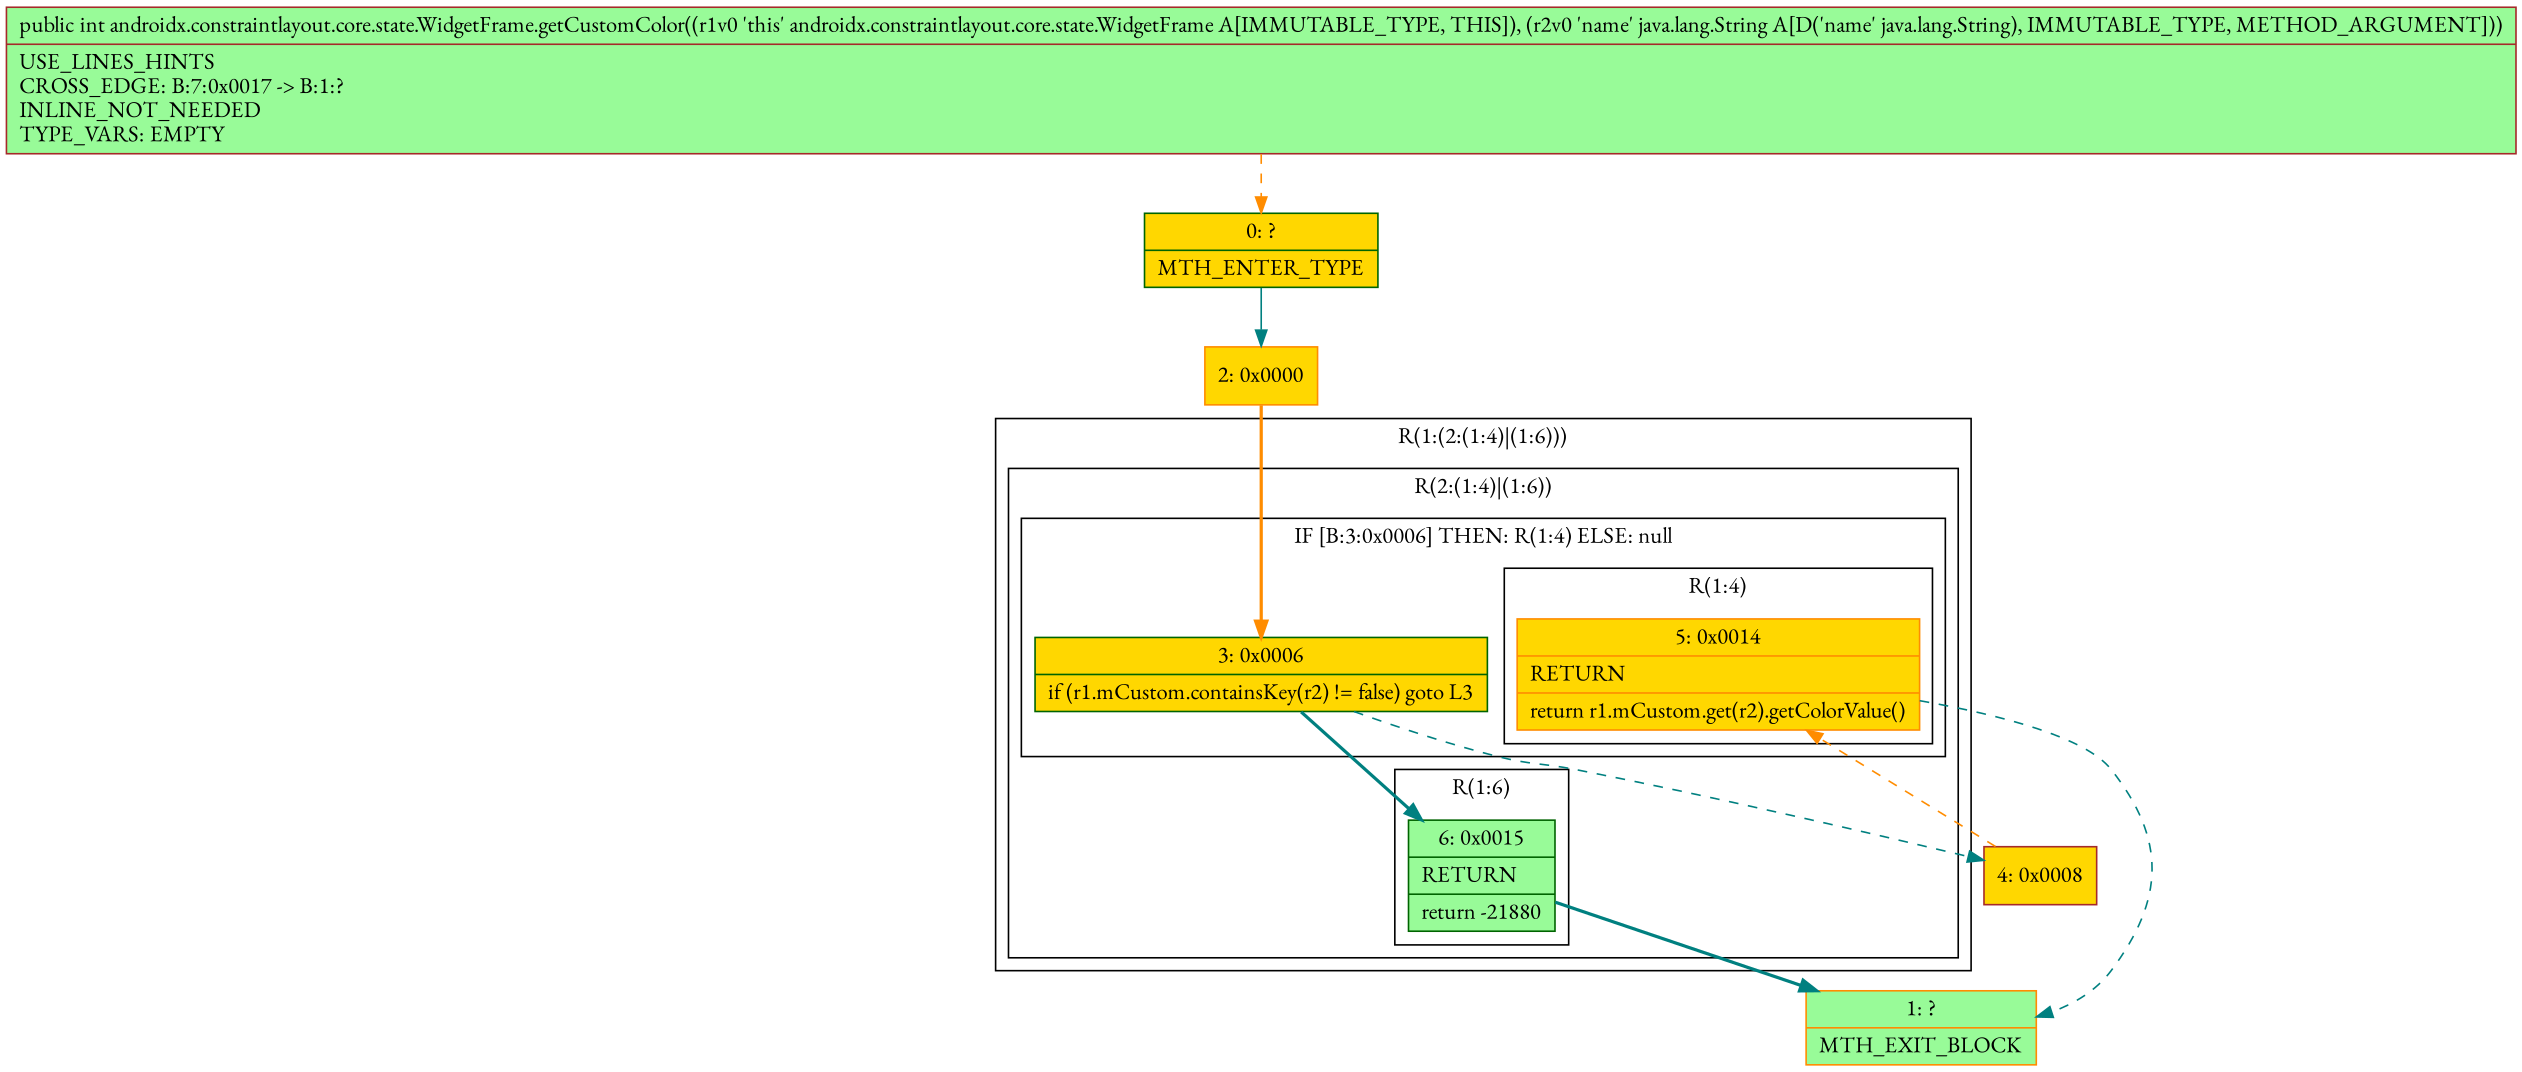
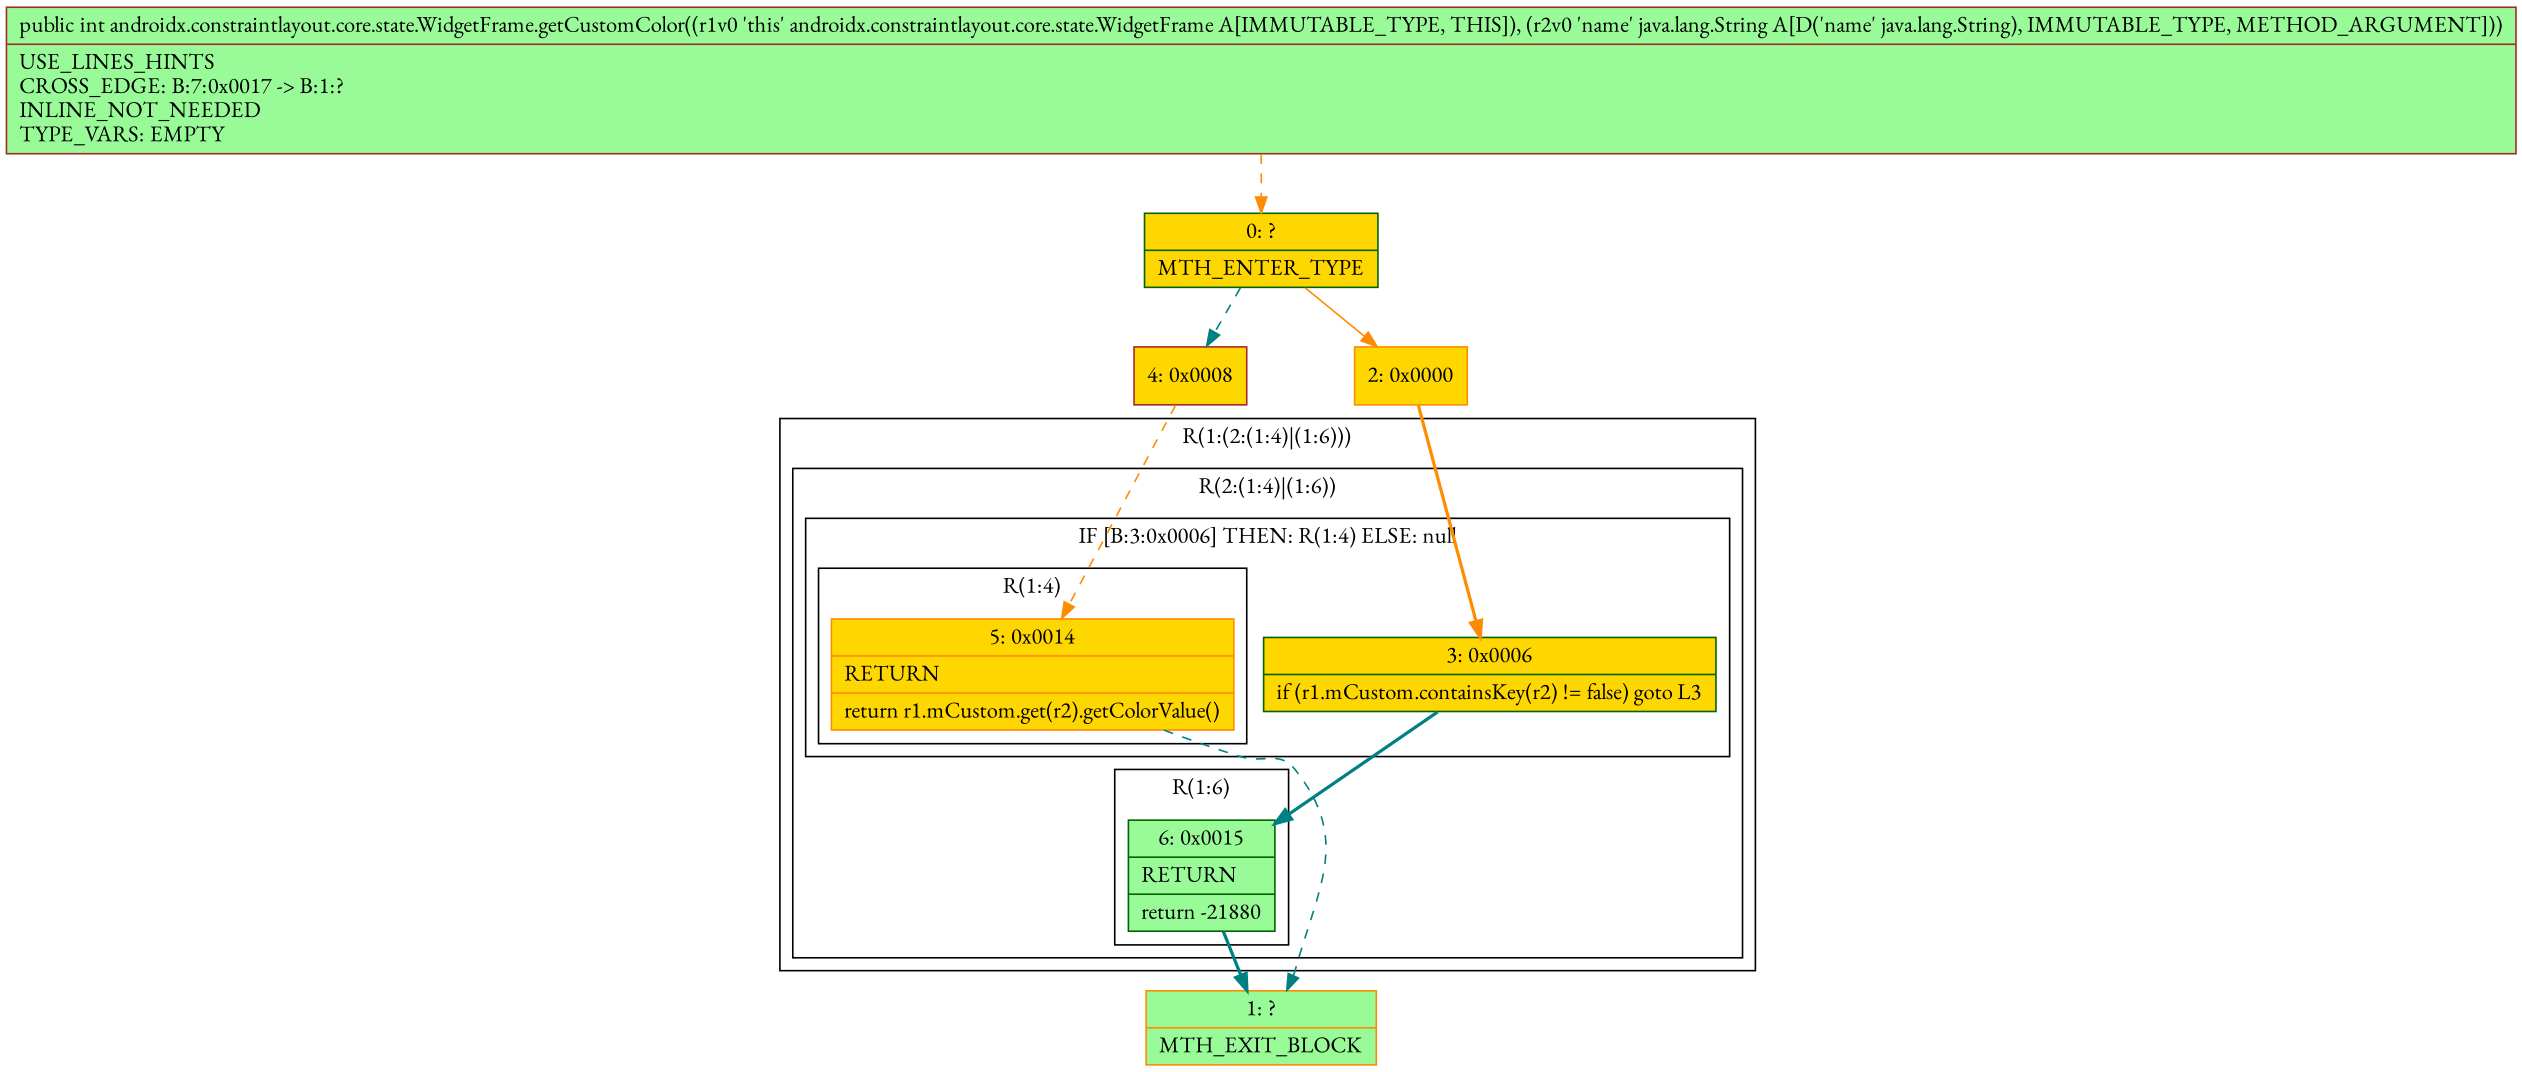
edge "0: ?" -> "2: 0x0000": color teal -> darkorange
edge "3: 0x0006" -> "4: 0x0008": now "0: ?" -> "4: 0x0008"
